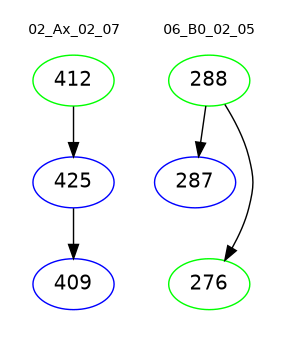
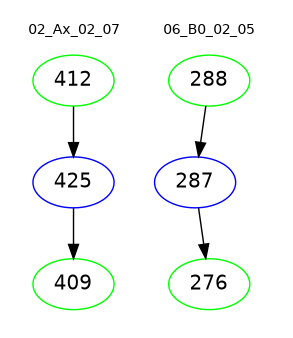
edge "288" -> "276": now "287" -> "276"
node "409": color blue -> green
